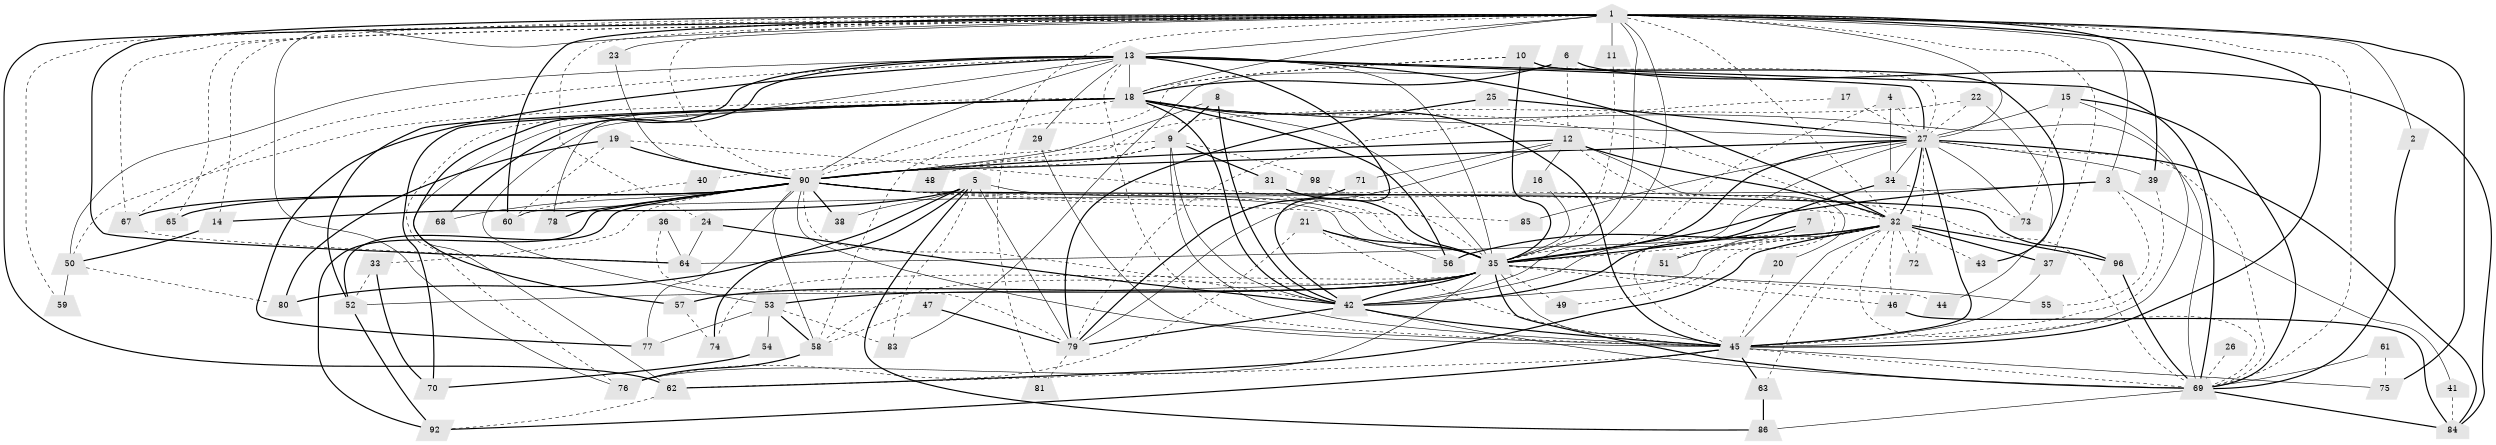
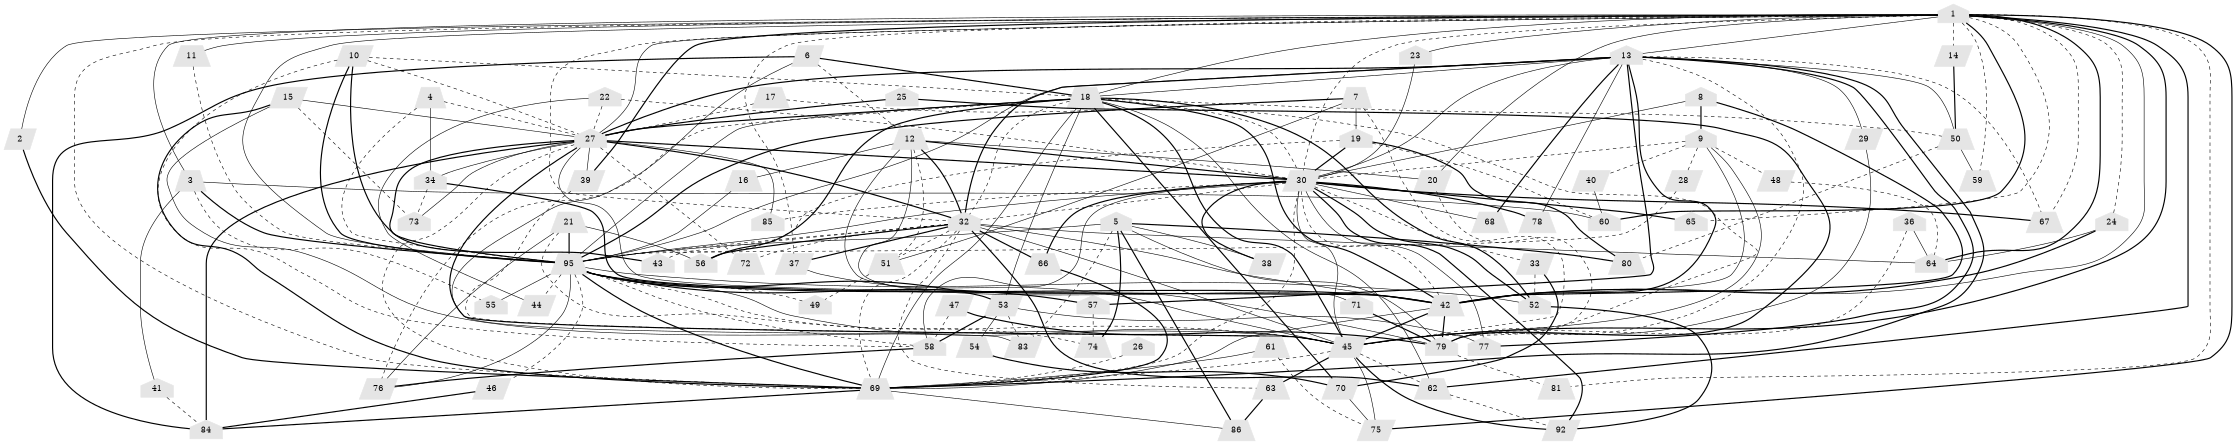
edge "1" -- "76": now "1" -- "20"
edge "7" -- "19": added
edge "18" -- "27": style solid -> bold
node "90": label "90" -> "30"
node "31": removed
node "98": label "98" -> "28"
edge "40" -- "60": style dashed -> solid
edge "5" -- "14": removed
edge "67" -- "64": now "48" -- "64"
edge "32" -- "49": now "51" -- "49"
edge "32" -- "46": removed
node "35": label "35" -> "95"
node "96": label "96" -> "66"
edge "21" -- "76": style dashed -> solid
edge "70" -- "75": added
